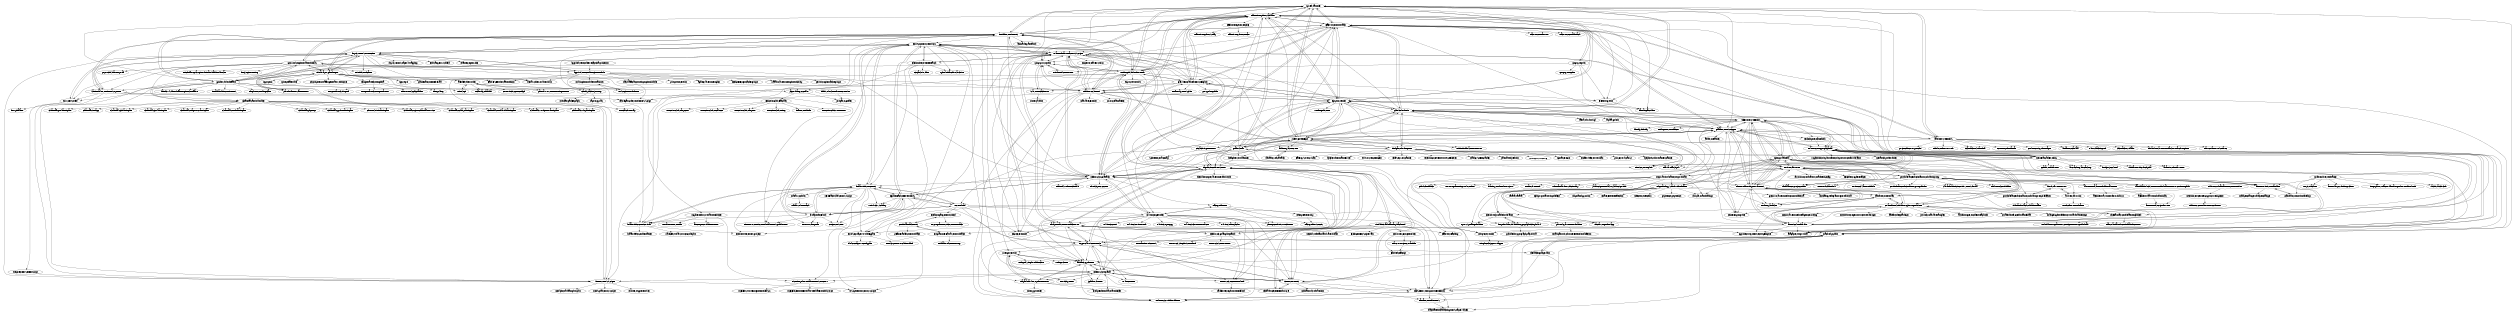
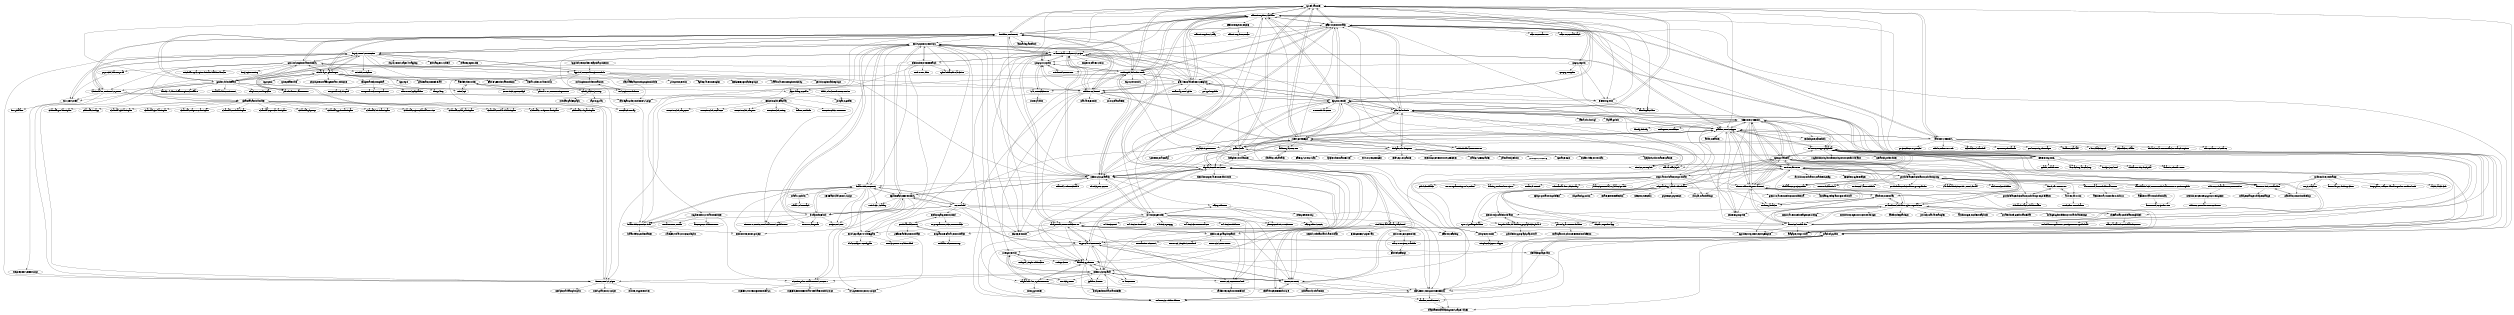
edge "C0nw0nk/Nginx-Lua-Anti-DDoS" -> "fnzv/net-Shield": now "p0pr0ck5/lua-resty-waf" -> "fnzv/net-Shield"
node "GinjaChris/ddos": label "GinjaChris/ddos" -> "Andrewerr/ddos"
node "scaleway/natasha": removed
edge "grafov/hulk" -> "Ha3MrX/DDos-Attack": now "Tuhinshubhra/RED_HAWK" -> "Ha3MrX/DDos-Attack"
node "CleanTalk/opencart-antispam": added
node "Chrome/bitrix-antispam": label "Chrome/bitrix-antispam" -> "CleanTalk/bitrix-antispam"
node "wenfengshi/Ares": label "wenfengshi/Ares" -> "sweetsoftware/Ares"
edge "techchipnet/CamPhish" -> "erkexzcx/stoppropaganda": now "opengs/uashield" -> "erkexzcx/stoppropaganda"
edge "Hyperclaw79/HULK-v3" -> "PraneethKarnena/DDoS-Scripts": removed
node "ysrc/GourdScanV2": removed
node "NewEraCracker/LOIC": label "NewEraCracker/LOIC" -> "HiberProxy/LOIC"
edge "R00tS3c/DDOS-RootSec" -> "USBBios/Joker-Mirai-Botnet-Source-V1": added
edge "porthole-ascend-cinnamon/mhddos_proxy" -> "chernivtsijs/made-in-ukraine": now "porthole-ascend-cinnamon/mhddos_proxy" -> "vnestoruk/ban-dera"
node "uadata/uadata": removed
edge "mxm0z/awesome-intelligence-writing" -> "almerico/bombardier": now "curated-intel/Ukraine-Cyber-Operations" -> "almerico/bombardier"
node "D4Vinci/PasteJacker": label "D4Vinci/PasteJacker" -> "D4Vinci/BushidoUK"
